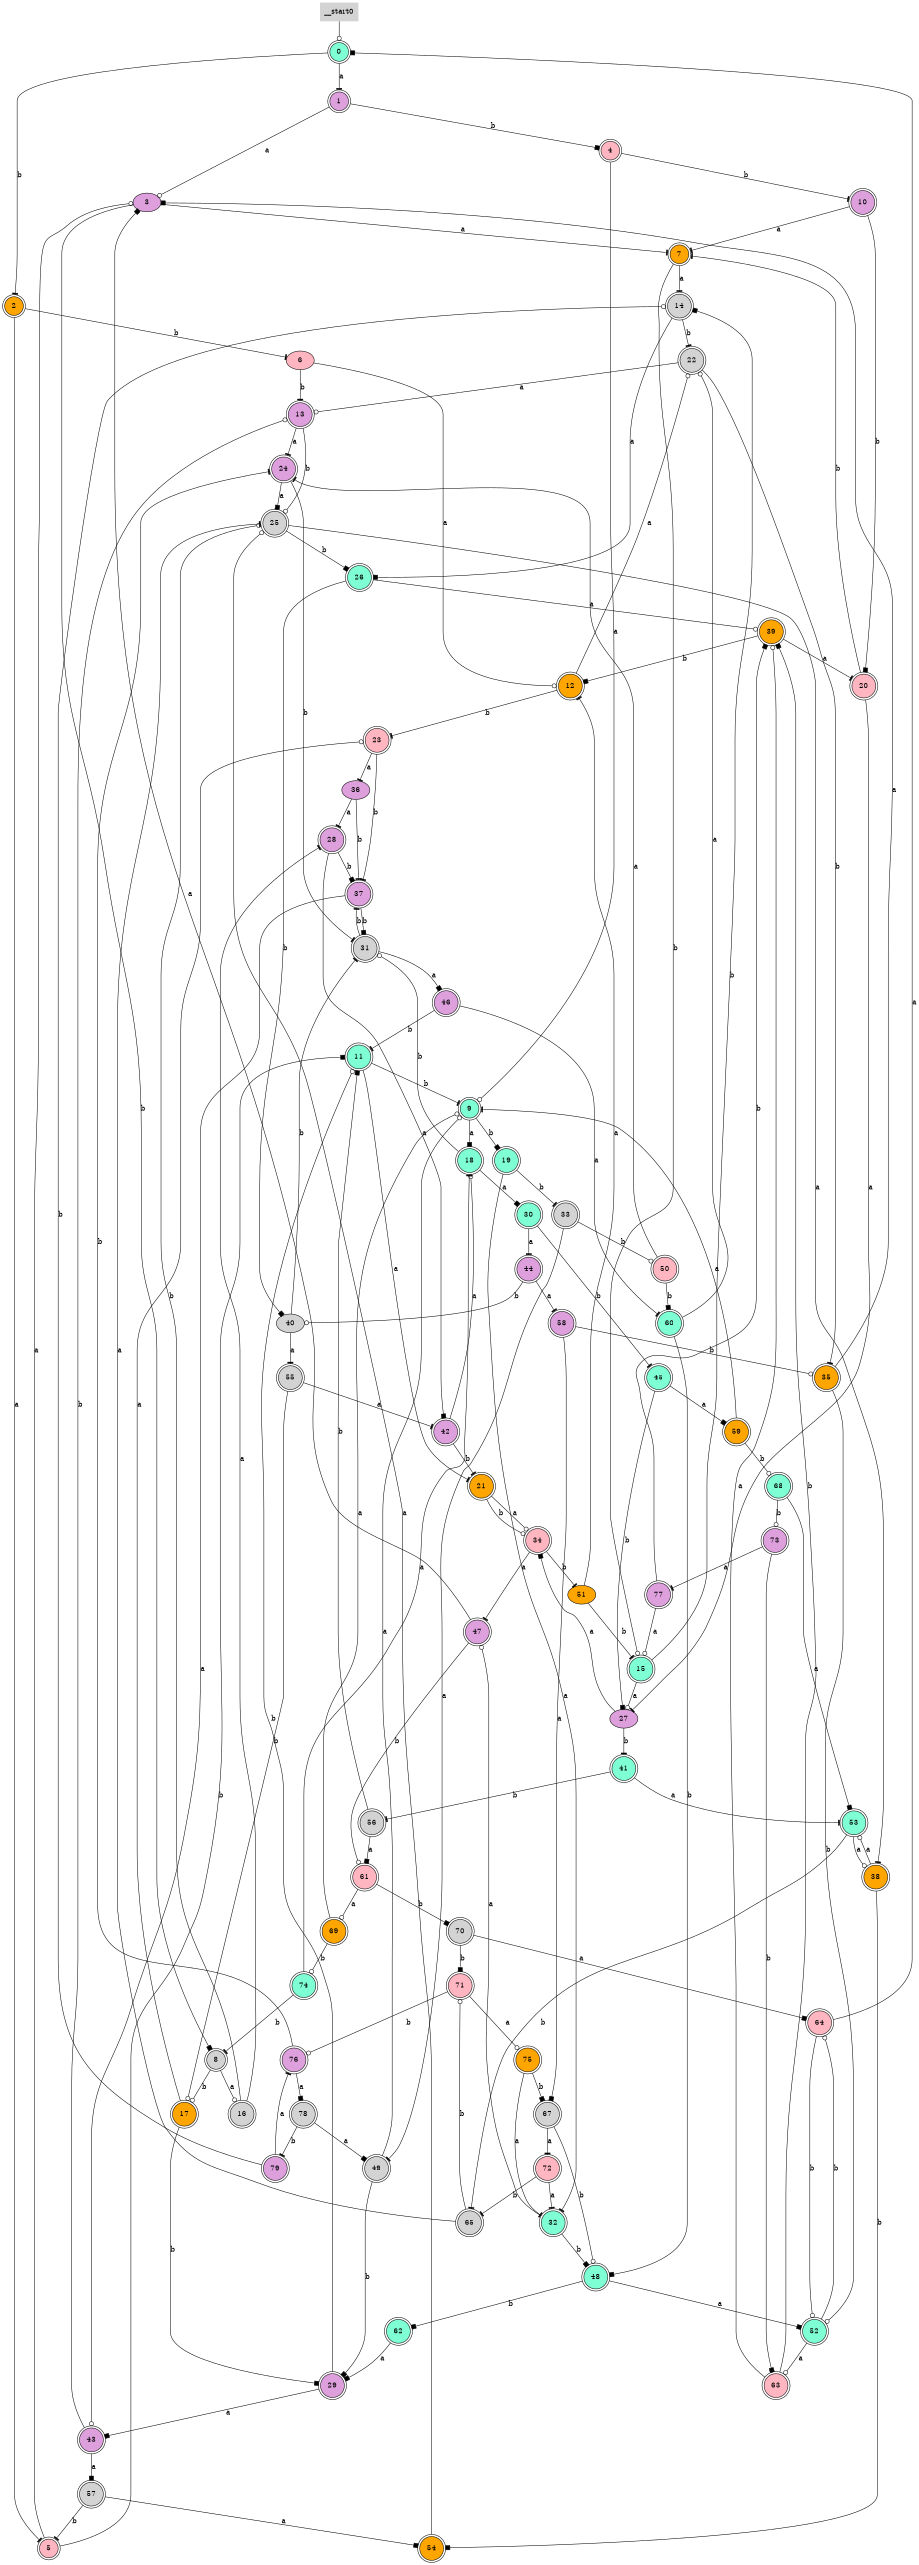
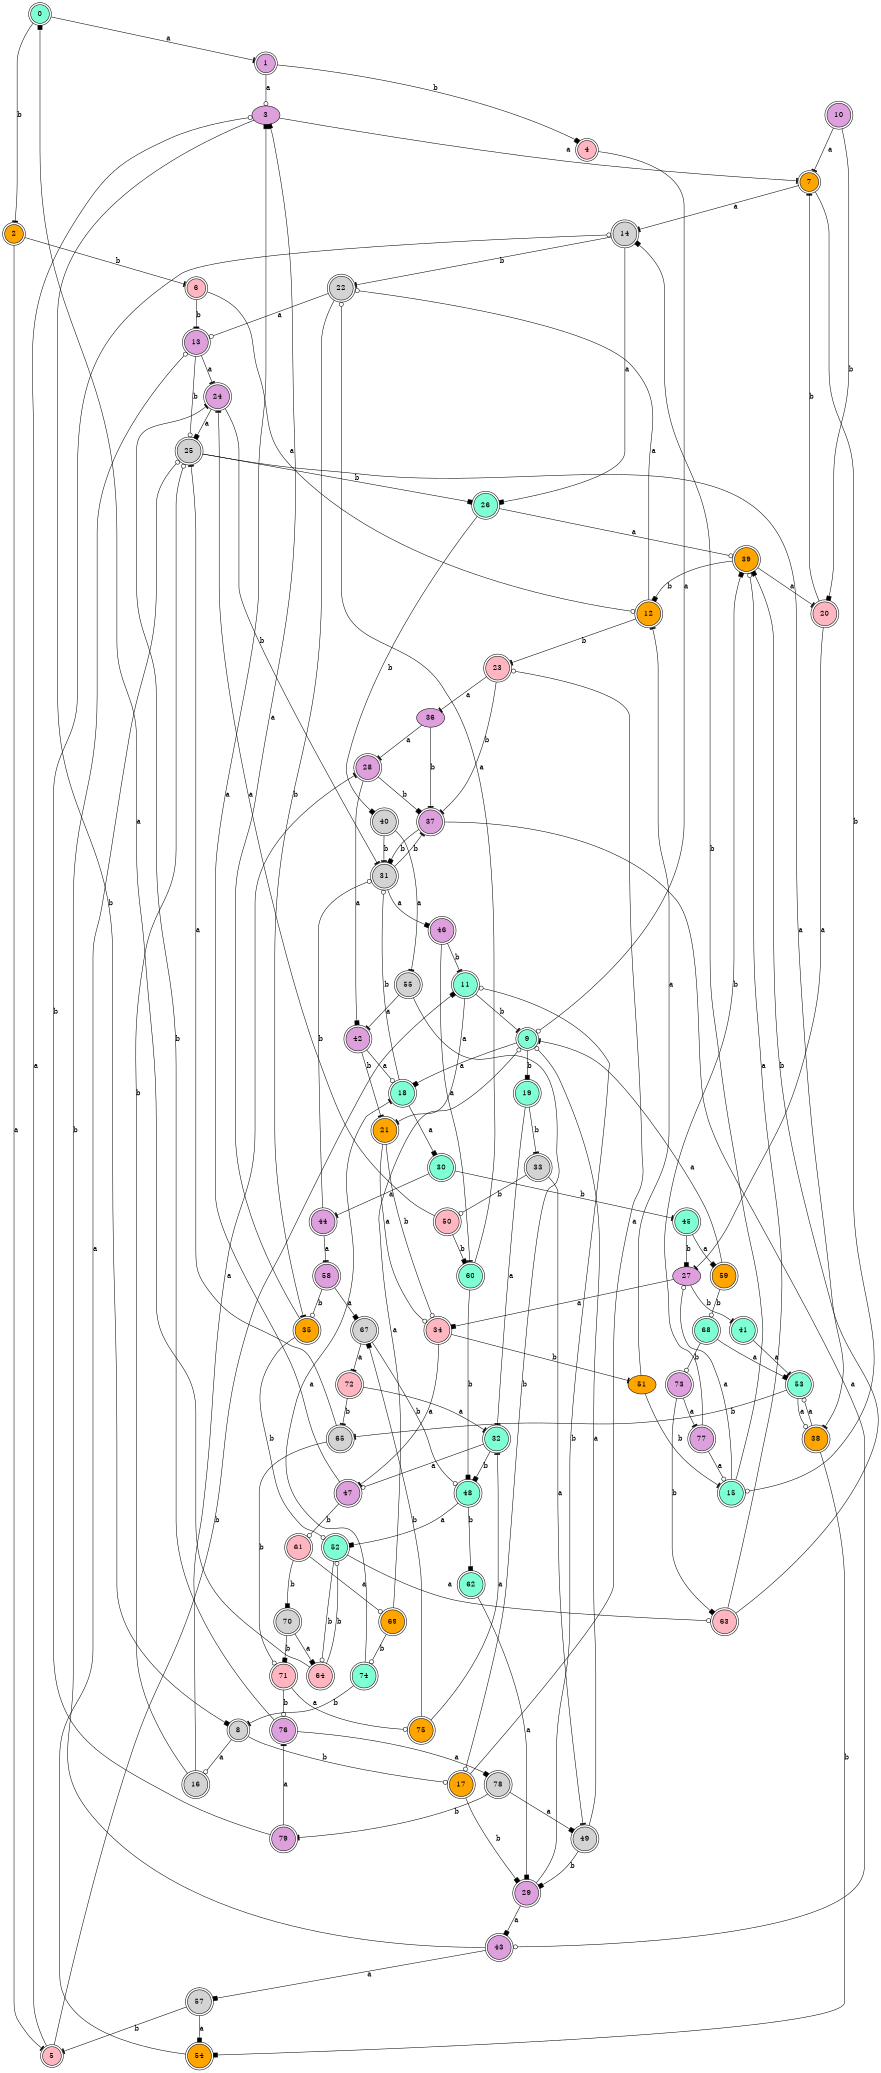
node "__start0": removed
edge "4" -> "10": removed, label "b"
node "6": shape ellipse -> doublecircle
edge "44" -> "40": now "44" -> "31"
node "40": shape ellipse -> doublecircle
node "56": removed
